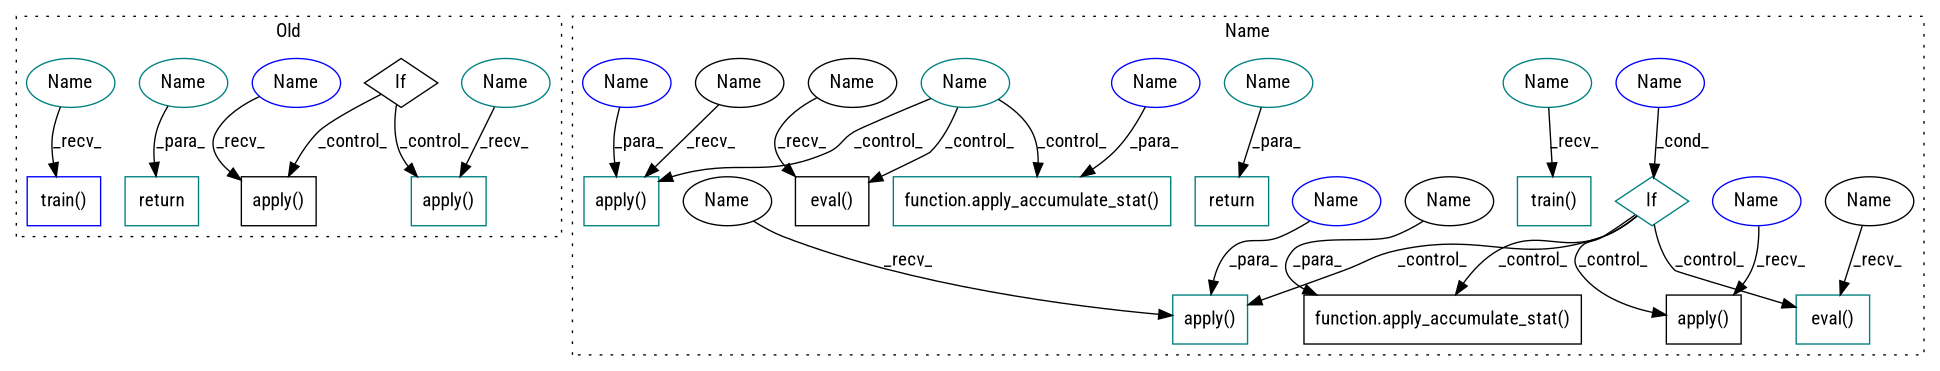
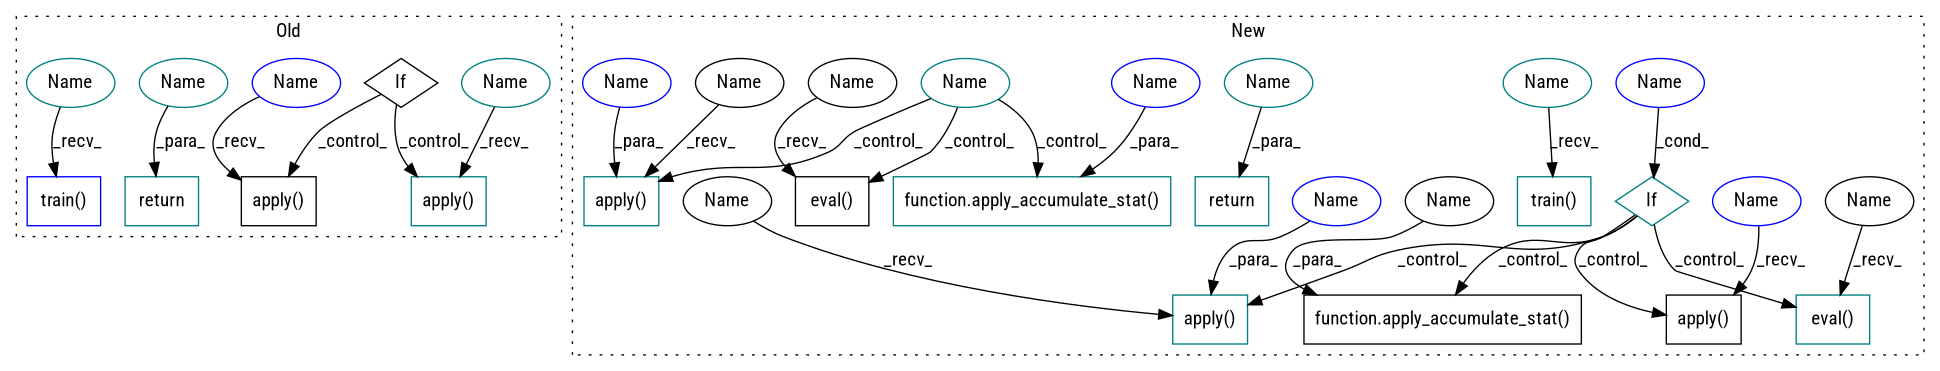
cluster "Name": label "Name" -> "New"
